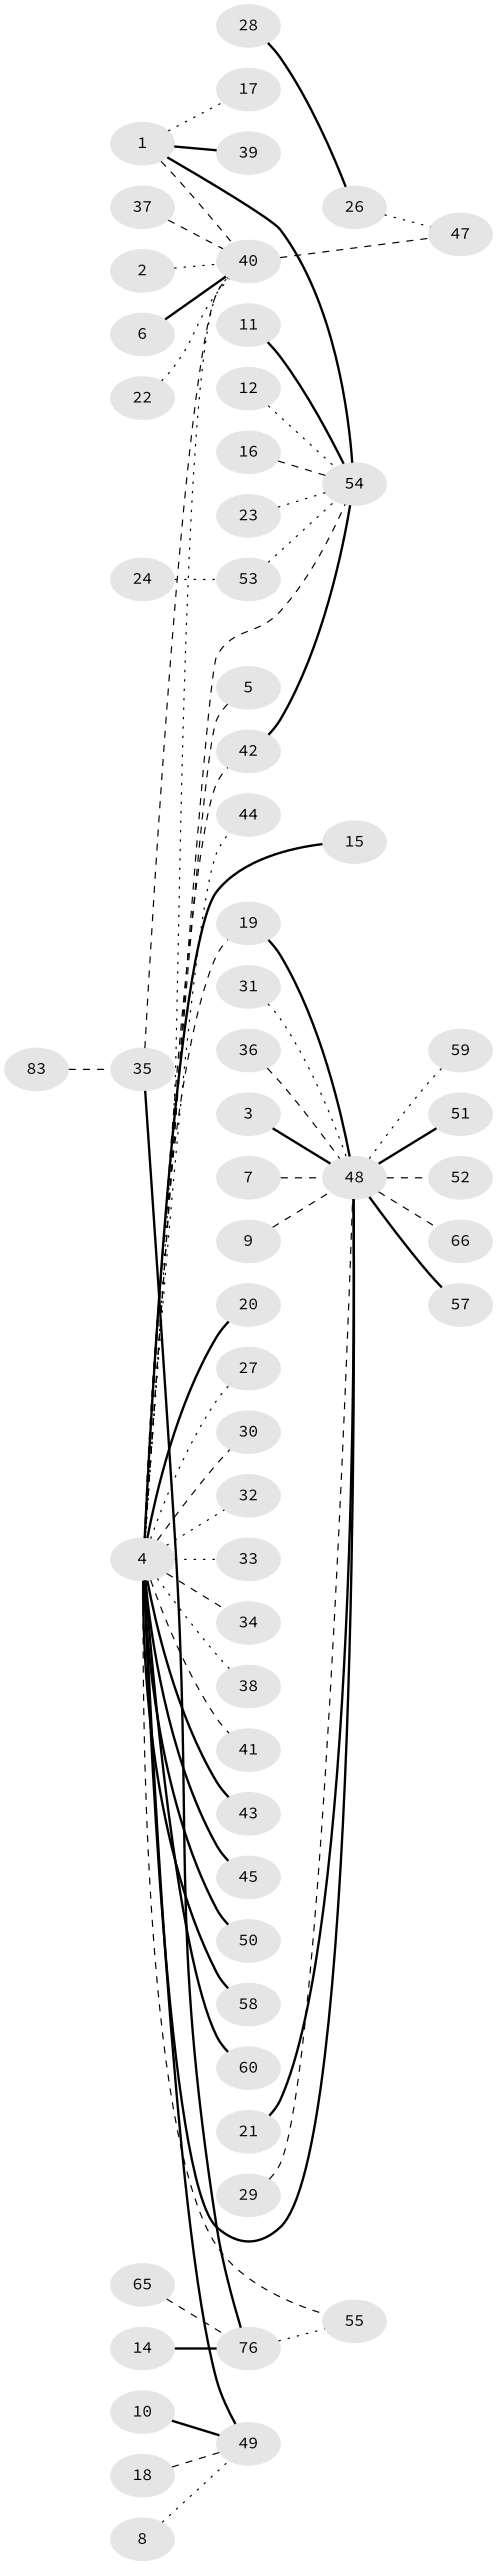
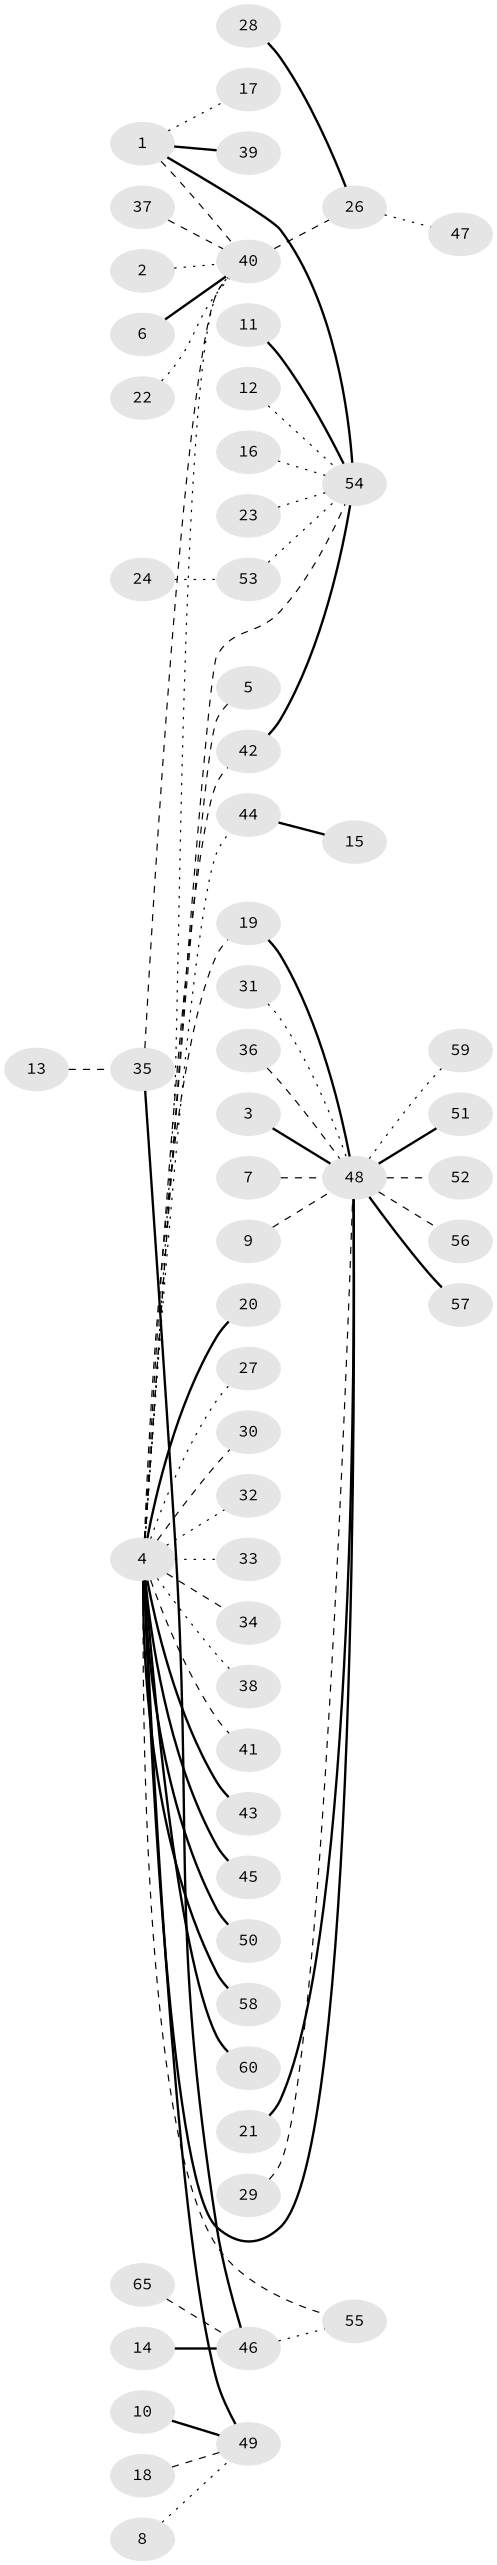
edge "47" -- "40": now "26" -- "40"
edge "16" -- "54": style dashed -> dotted
node "83": label "83" -> "13"
edge "15" -- "4": now "15" -- "44"
node "66": label "66" -> "56"
node "76": label "76" -> "46"
